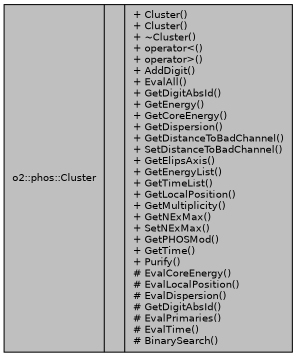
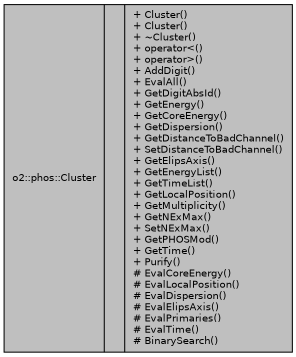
node "o2::phos::Cluster": text "# GetDigitAbsId()" -> "# EvalElipsAxis()"
